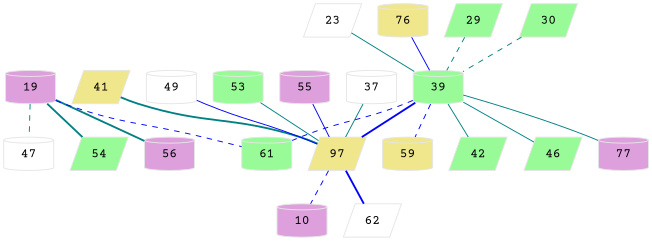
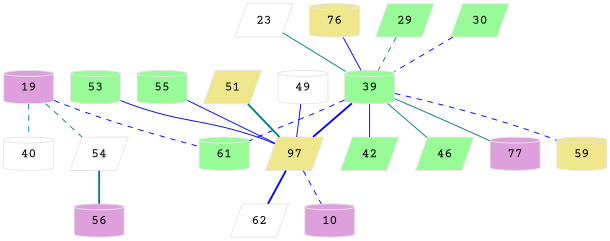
edge "30" -- "39": color teal -> blue
node "41": label "41" -> "51"
node "55": fillcolor plum -> palegreen
node "37": removed
edge "19" -- "54": style bold -> dashed
edge "39" -- "42": color teal -> blue
edge "19" -- "56": now "54" -- "56"
edge "53" -- "97": color teal -> blue
node "47": label "47" -> "40"
node "54": fillcolor palegreen -> white
